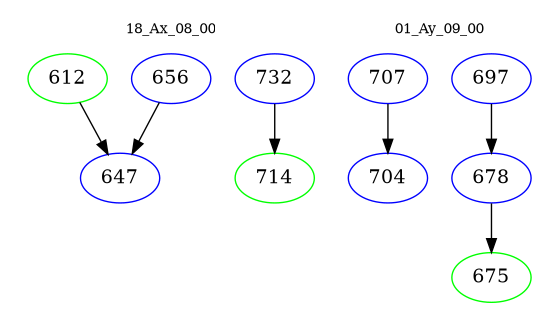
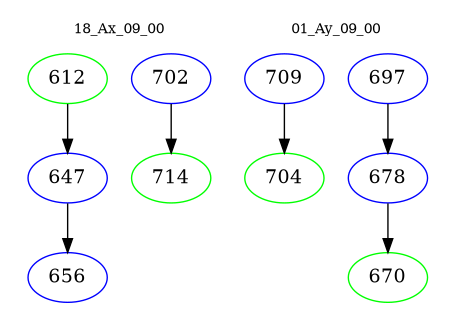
cluster "18_Ax_08_00": label "18_Ax_08_00" -> "18_Ax_09_00"
node "732": label "732" -> "702"
node "707": label "707" -> "709"
edge "656" -> "647": reversed
node "704": color blue -> green
node "675": label "675" -> "670"
